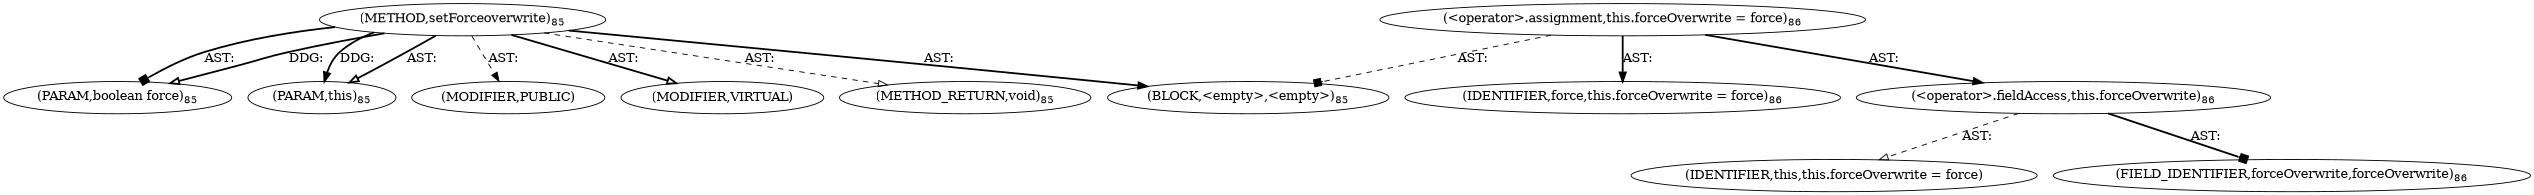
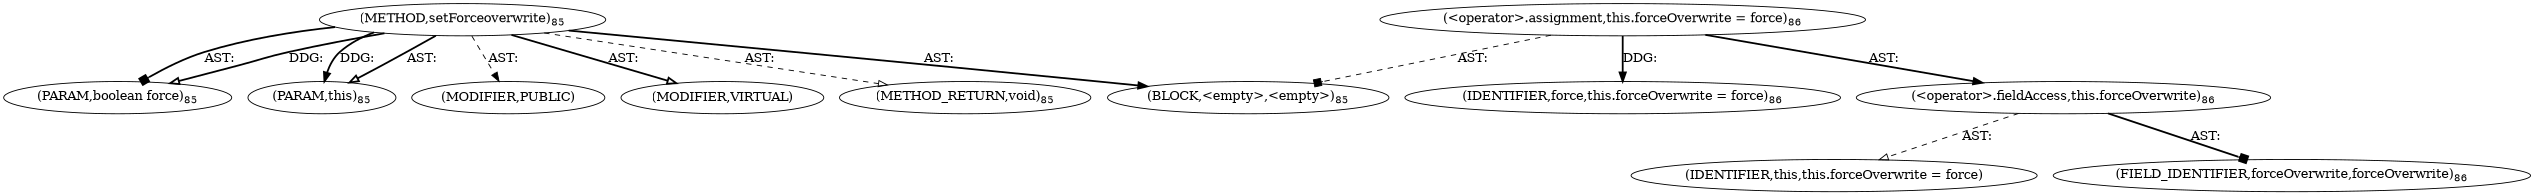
edge "(<operator>.assignment,this.forceOverwrite = force)" -> "(IDENTIFIER,force,this.forceOverwrite = force)": label "AST: " -> "DDG: "
